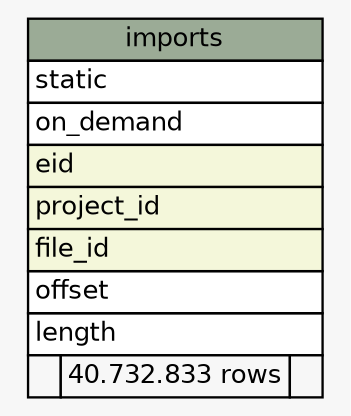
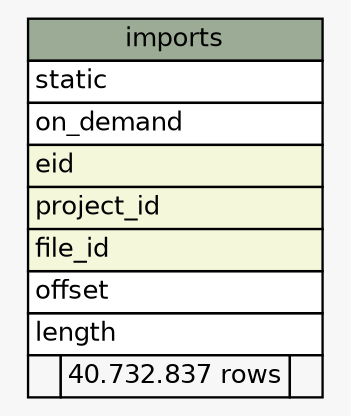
node "imports": text "40.732.833 rows" -> "40.732.837 rows"
